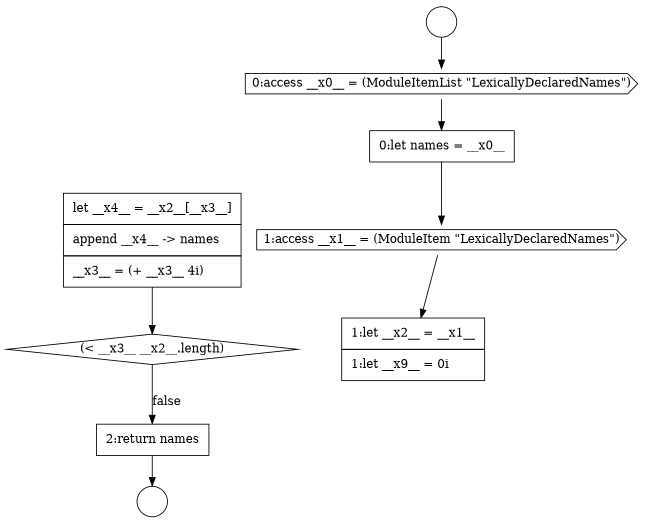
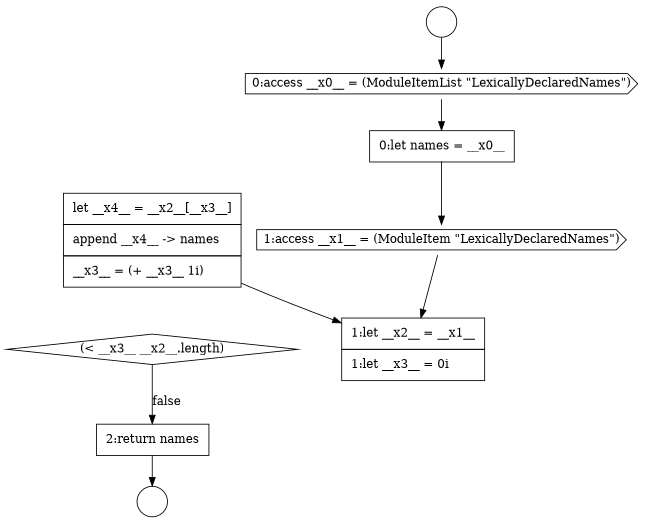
node "let __x4__ = __x2__[__x3__]": text "__x3__ = (+ __x3__ 4i)" -> "__x3__ = (+ __x3__ 1i)"
edge "let __x4__ = __x2__[__x3__]" -> "(< __x3__ __x2__.length)": now "let __x4__ = __x2__[__x3__]" -> "1:let __x2__ = __x1__"
node "1:let __x2__ = __x1__": text "1:let __x9__ = 0i" -> "1:let __x3__ = 0i"
